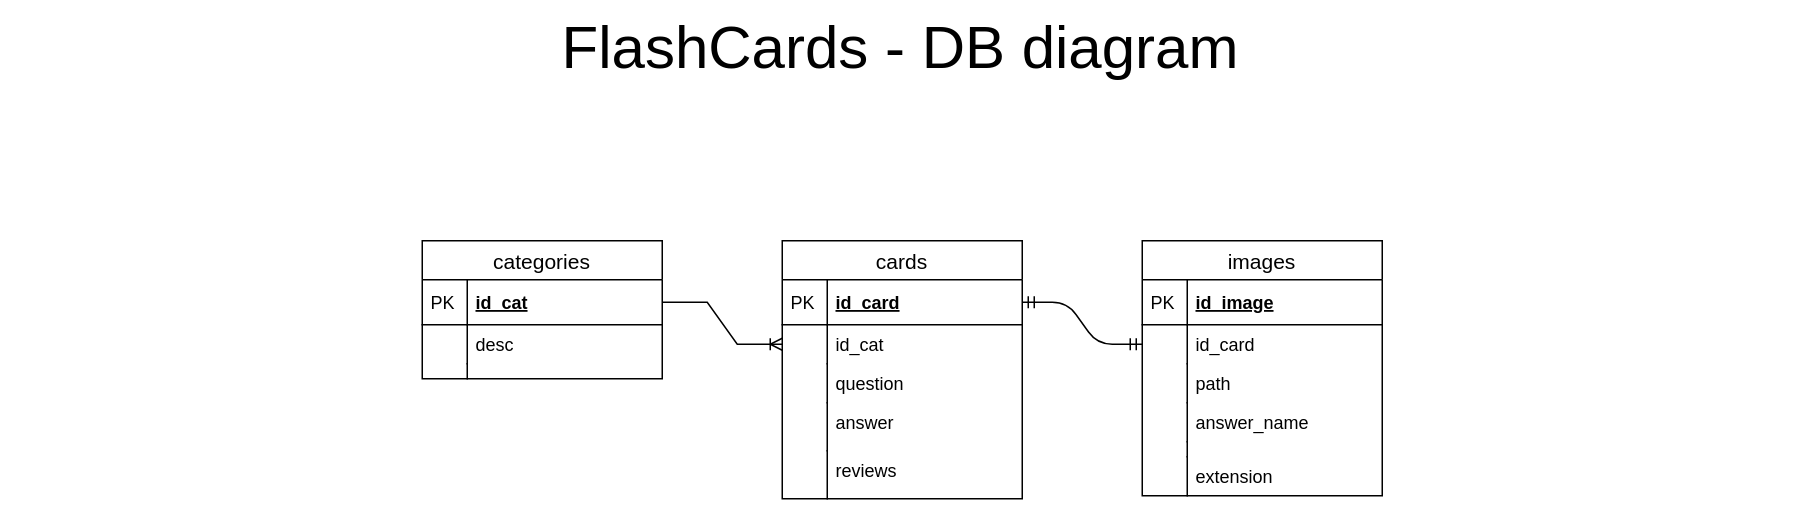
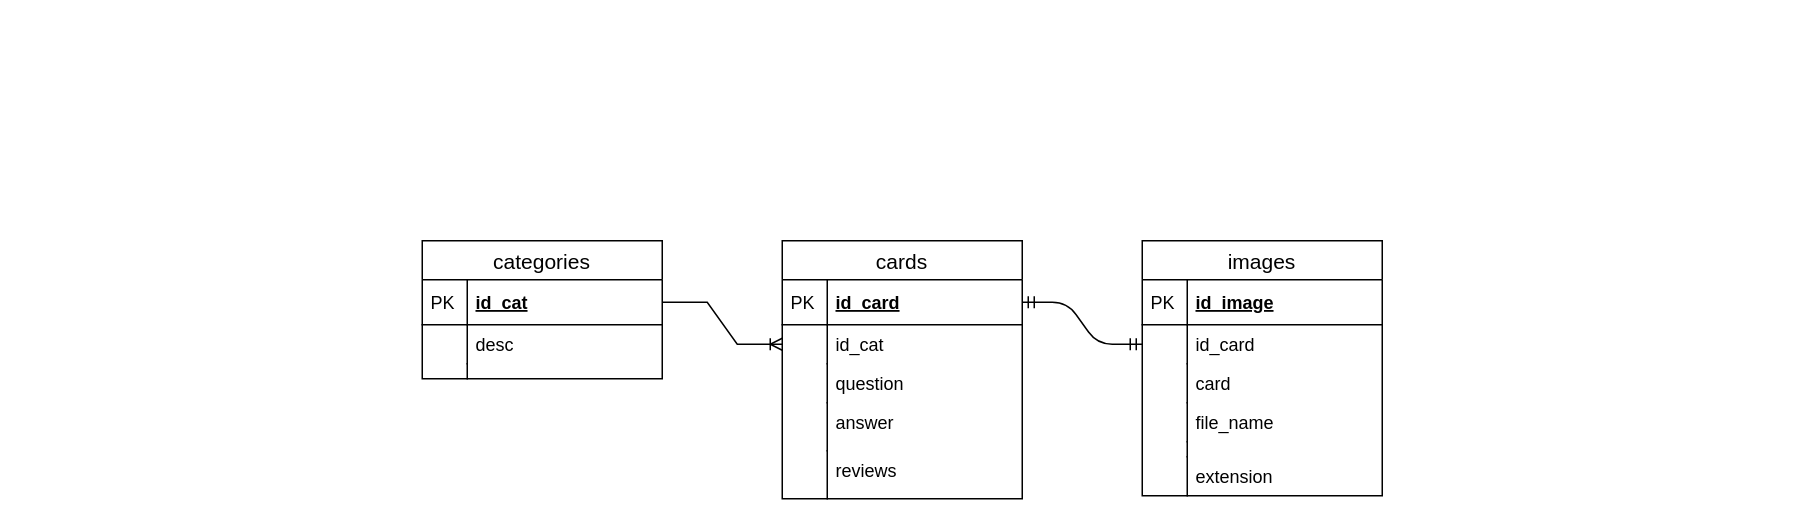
node "FlashCards - DB diagram": removed
node "path": label "path" -> "card"
node "answer_name": label "answer_name" -> "file_name"
